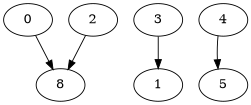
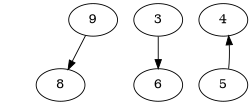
node "0": removed
node "2": label "2" -> "9"
edge "4" -> "5": reversed
node "1": label "1" -> "6"
